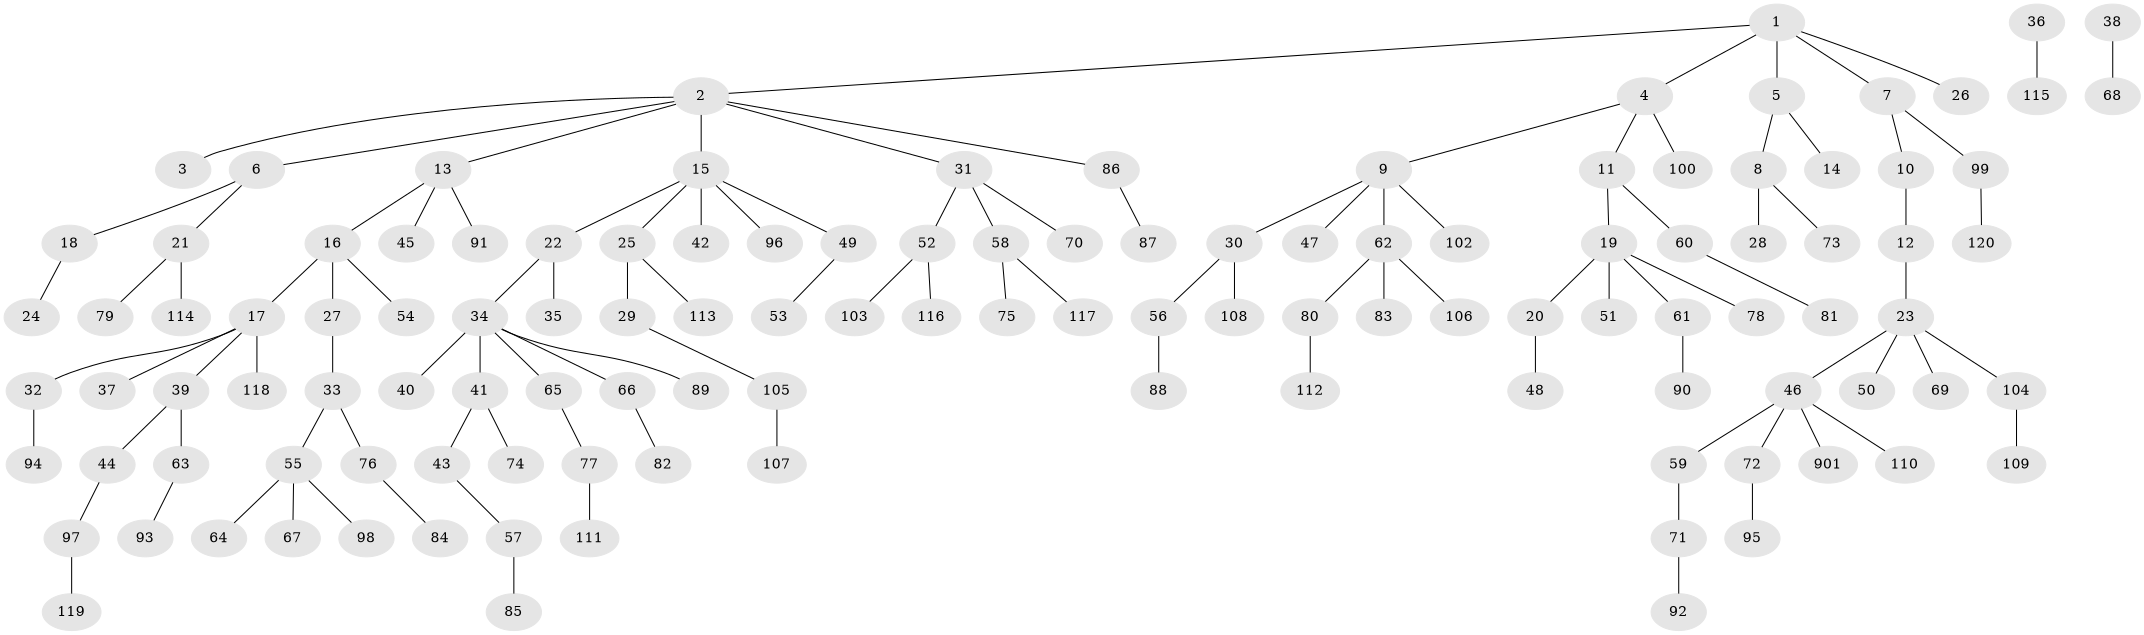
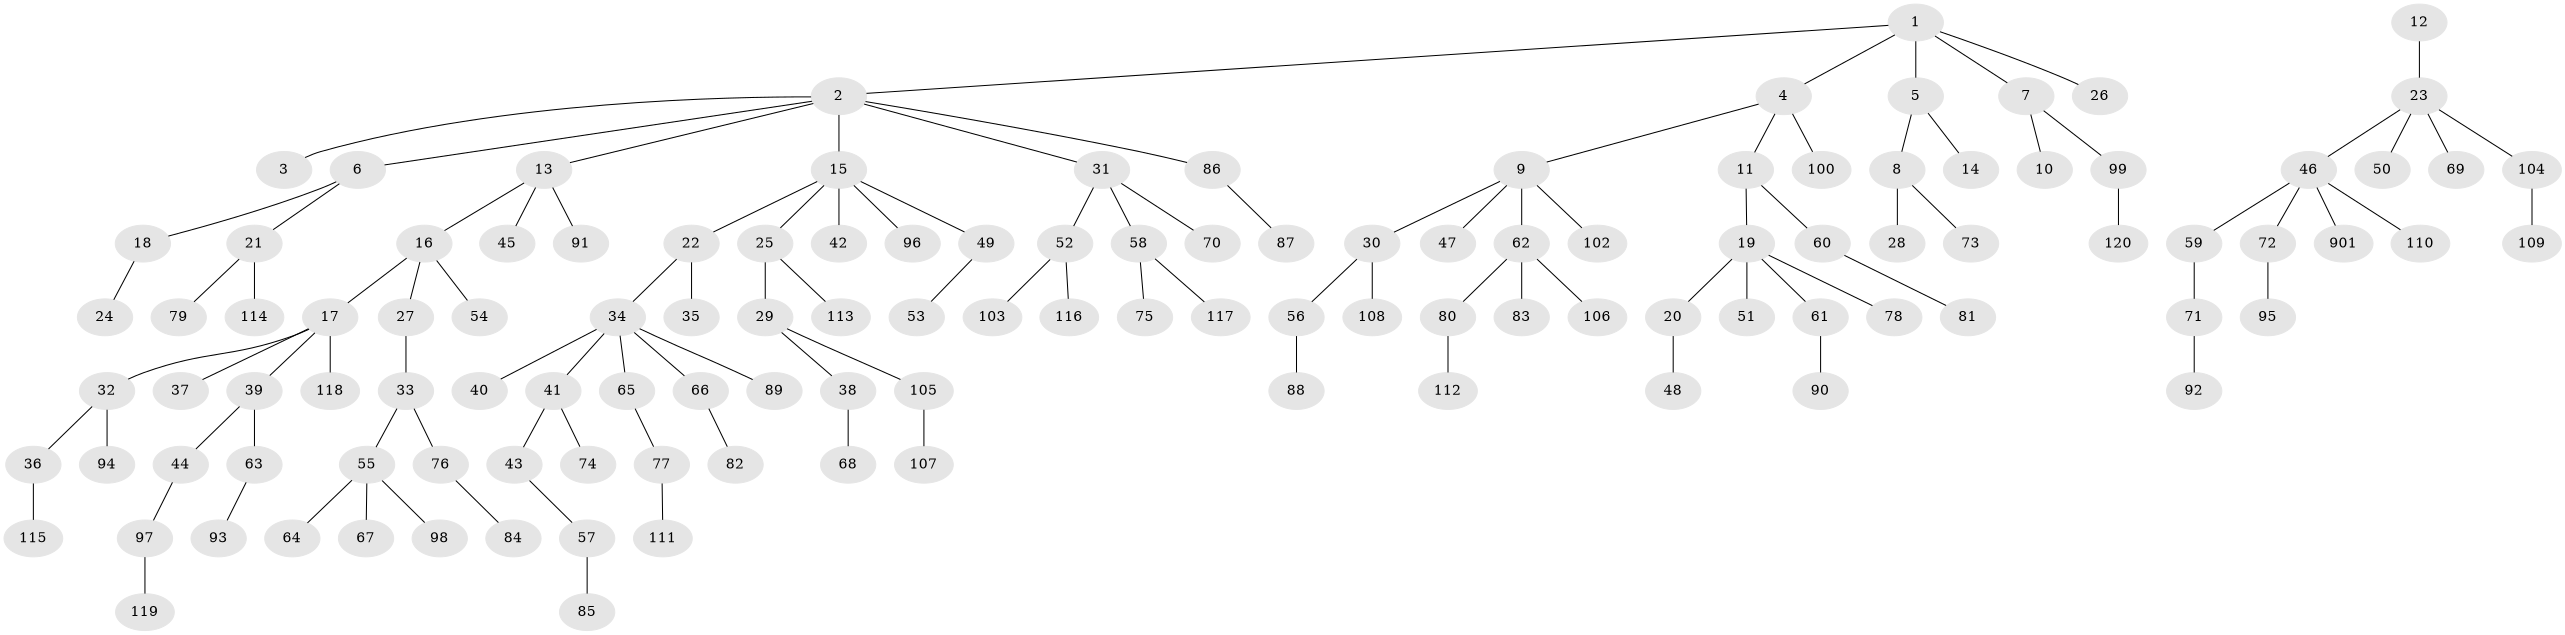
edge "10" -- "12": removed
edge "29" -- "38": added
edge "32" -- "36": added
